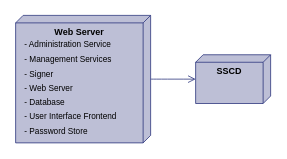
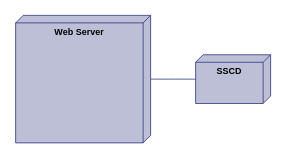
edge "Web Server" -> "SSCD": arrowhead open -> none
node "- Administration Service - Management Services - Signer - Web Server - Database - User Interface Frontend - Password Store": removed
